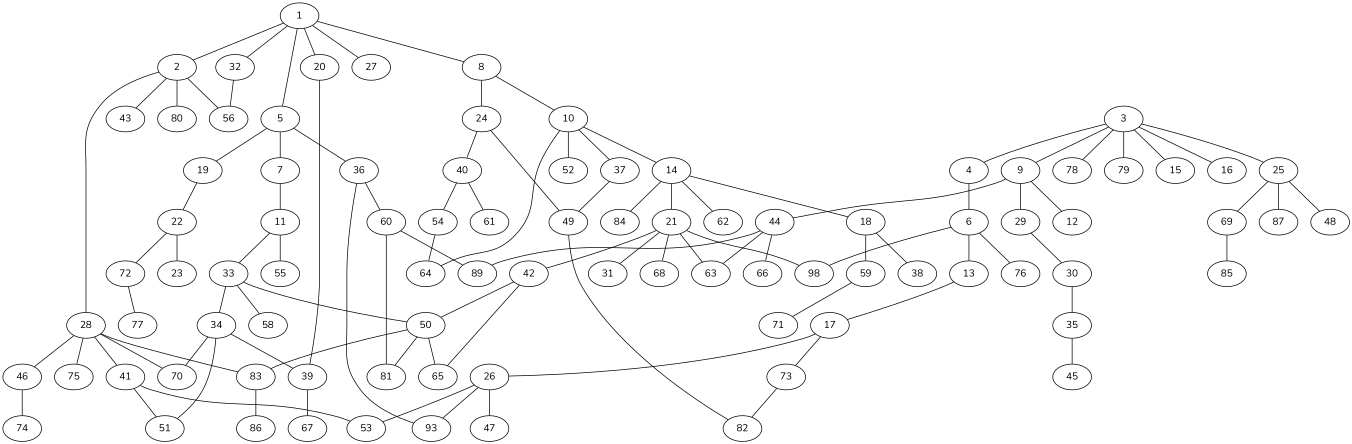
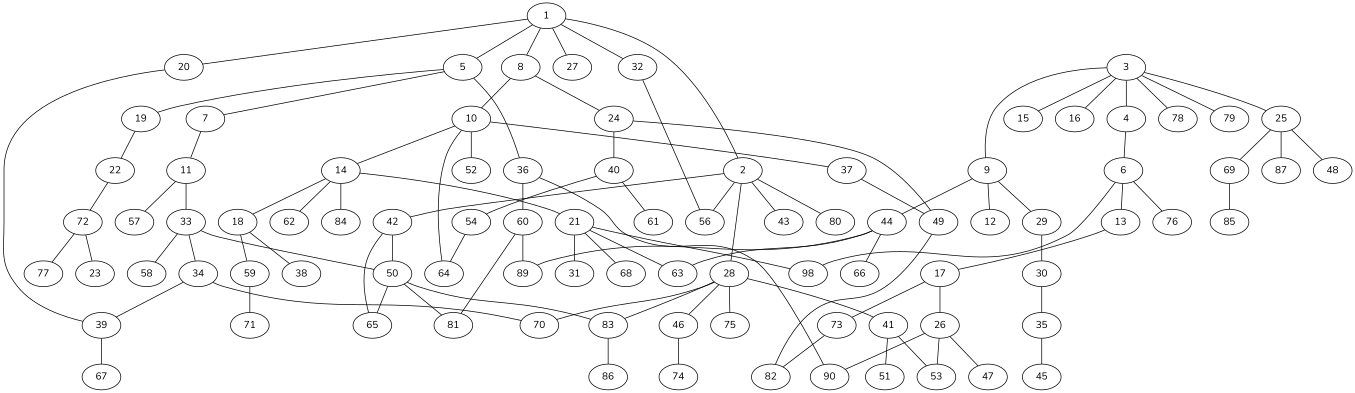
edge "22" -- "23": now "72" -- "23"
edge "21" -- "42": now "2" -- "42"
node "55": label "55" -> "57"
edge "34" -- "51": removed
node "93": label "93" -> "90"
